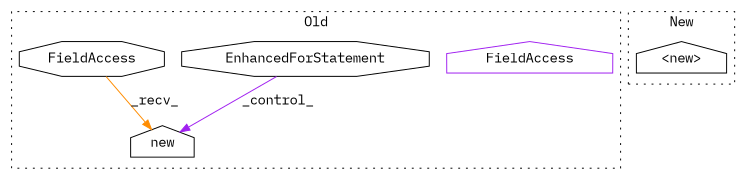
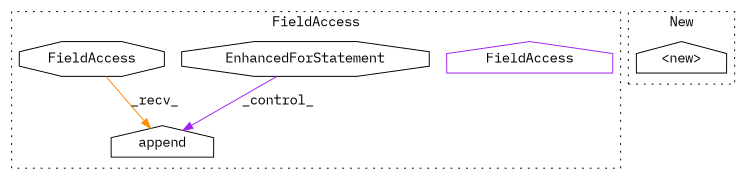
cluster "Old": label "Old" -> "FieldAccess"
node "new": label "new" -> "append"
